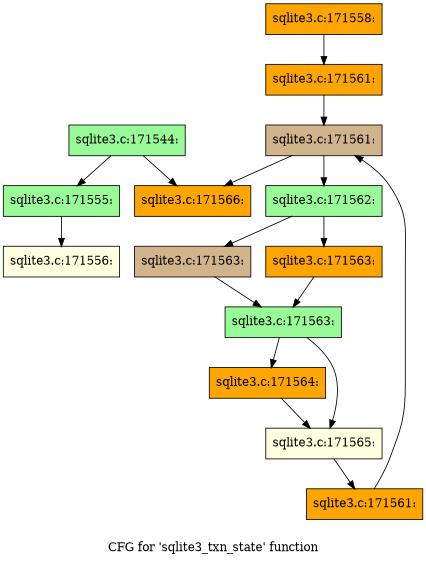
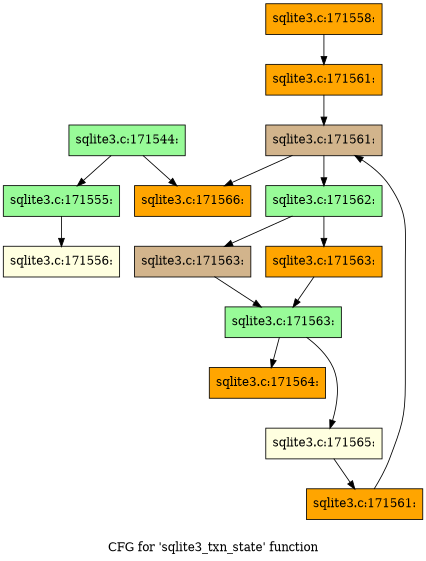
edge "sqlite3.c:171564:" -> "sqlite3.c:171565:": removed
